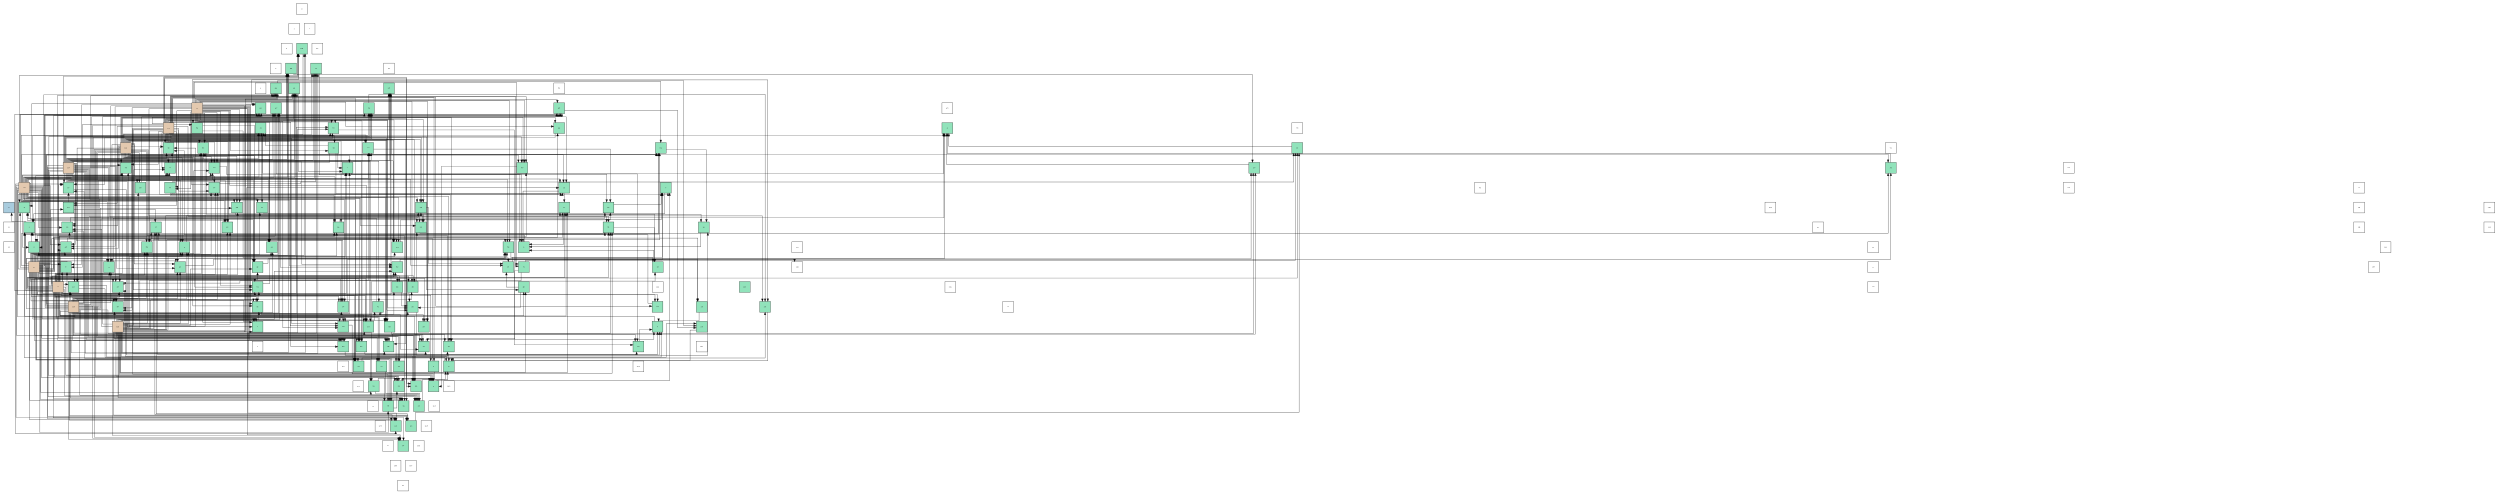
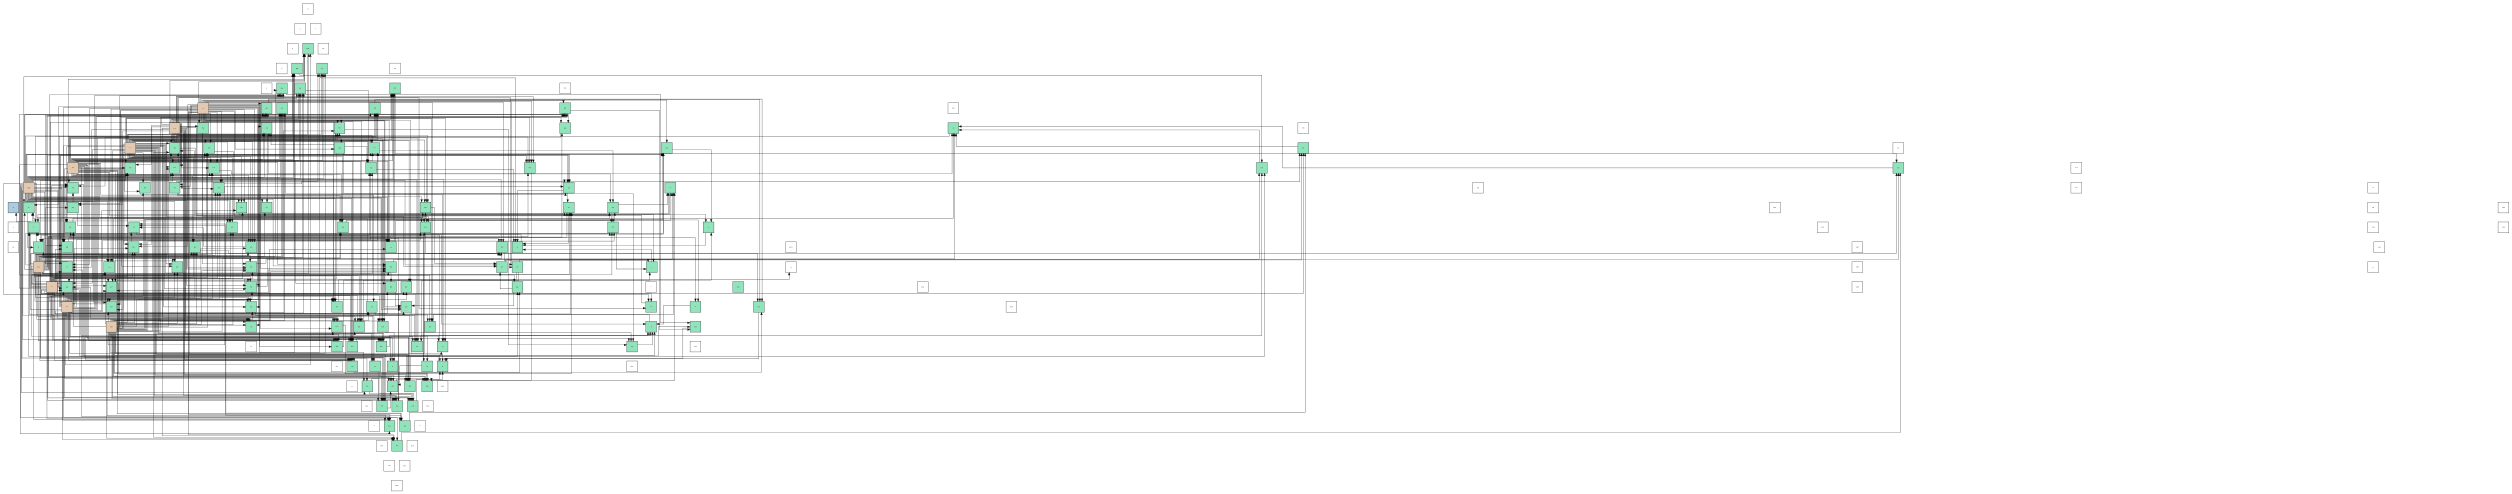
edge "108" -> "70": now "40" -> "70"
edge "115" -> "51": removed
edge "94" -> "30": added
